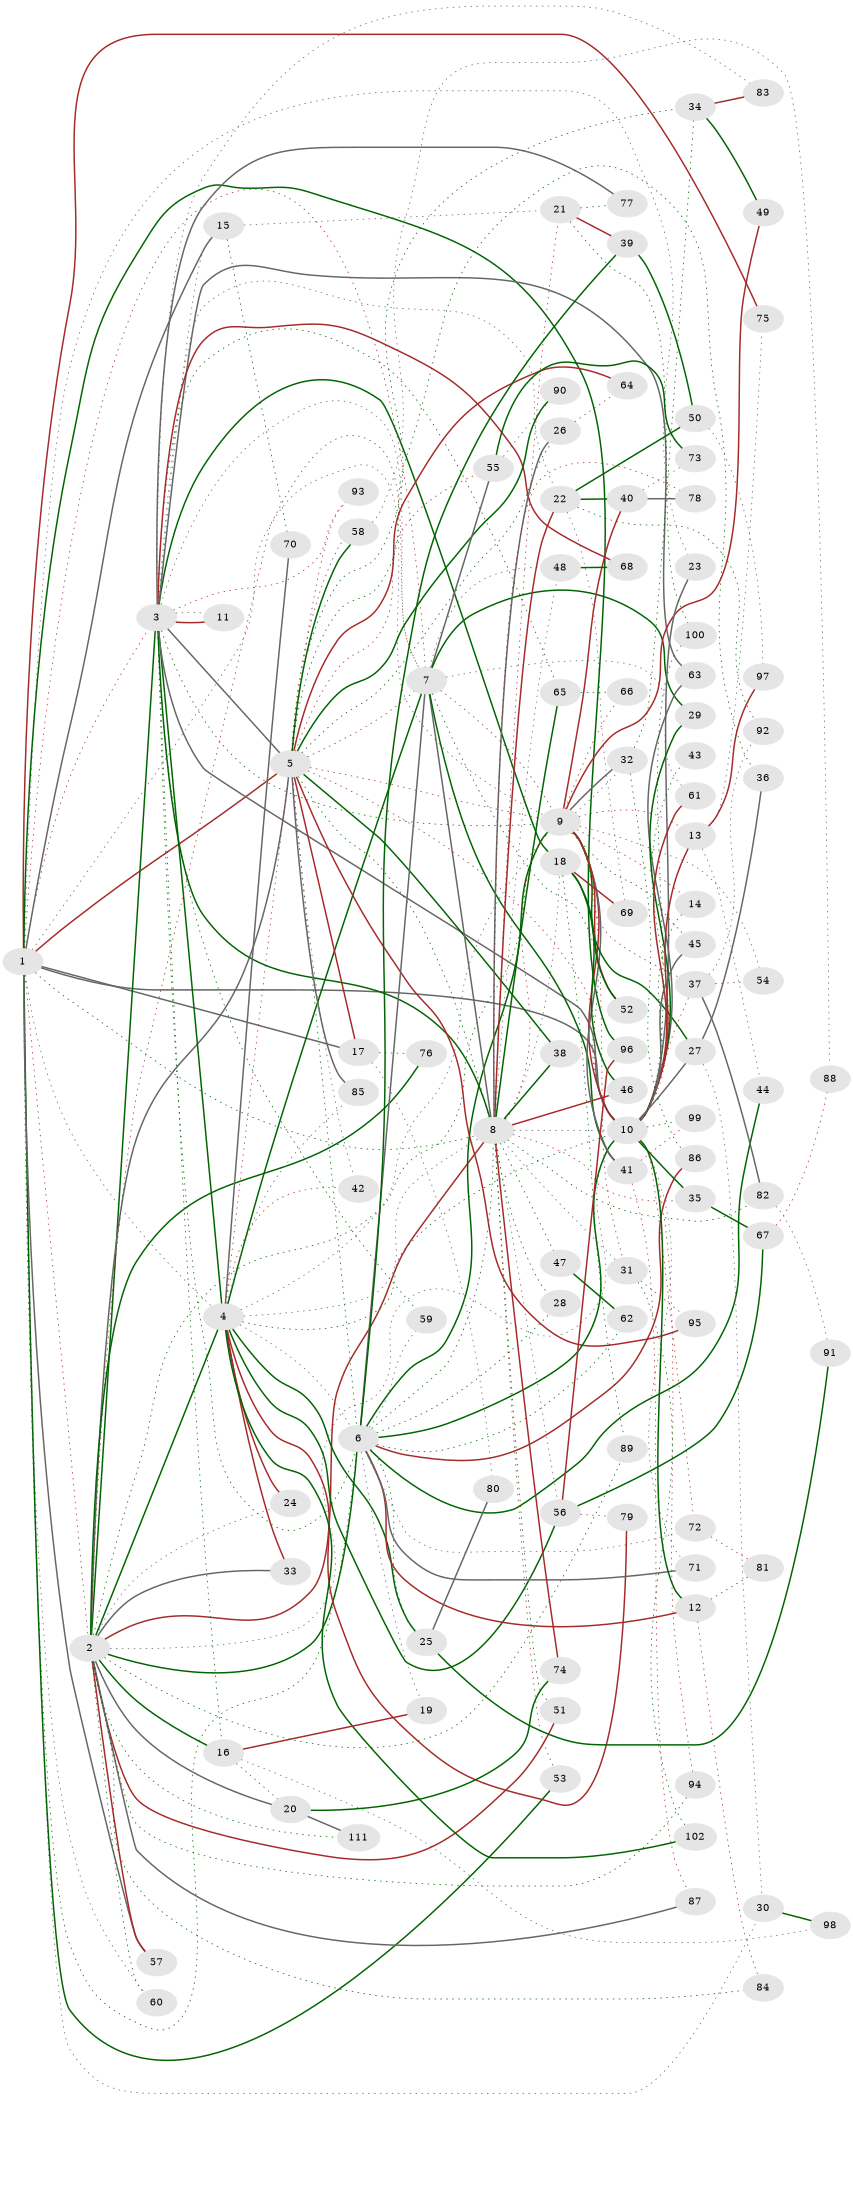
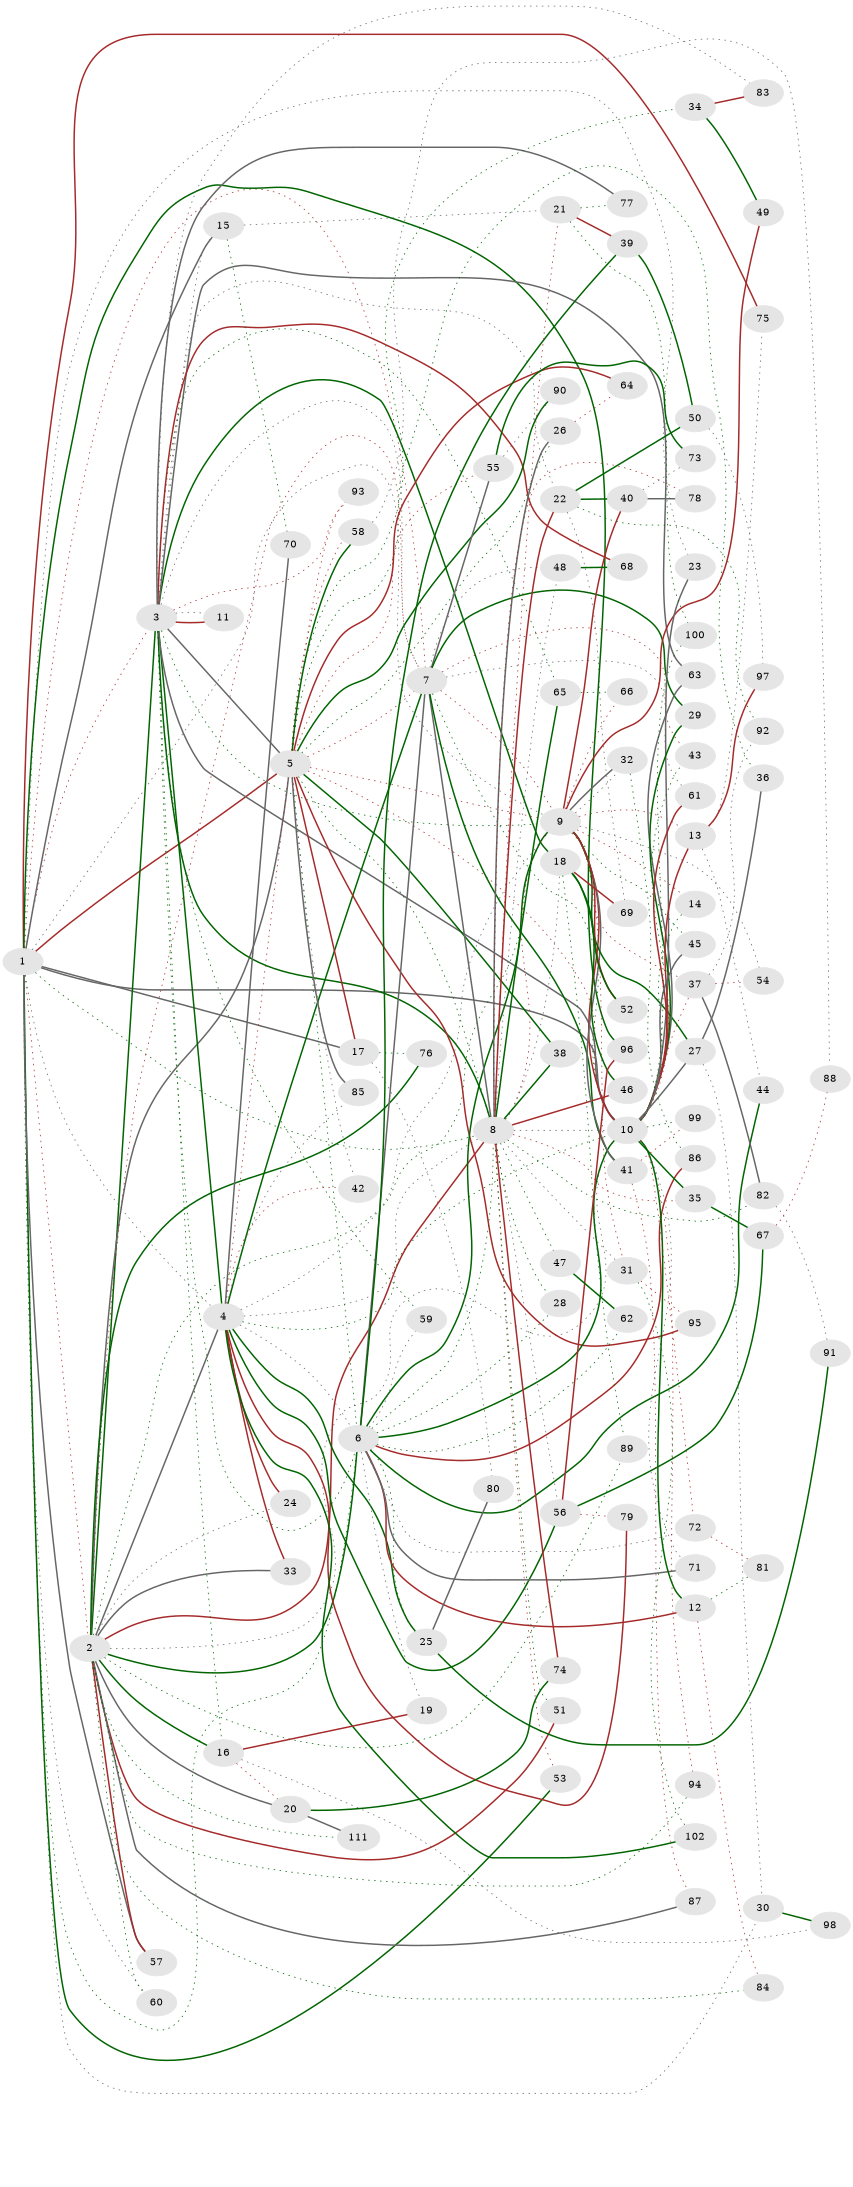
edge "34" -- "32": removed
edge "7" -- "43": added
edge "4" -- "2": color darkgreen -> gray40
